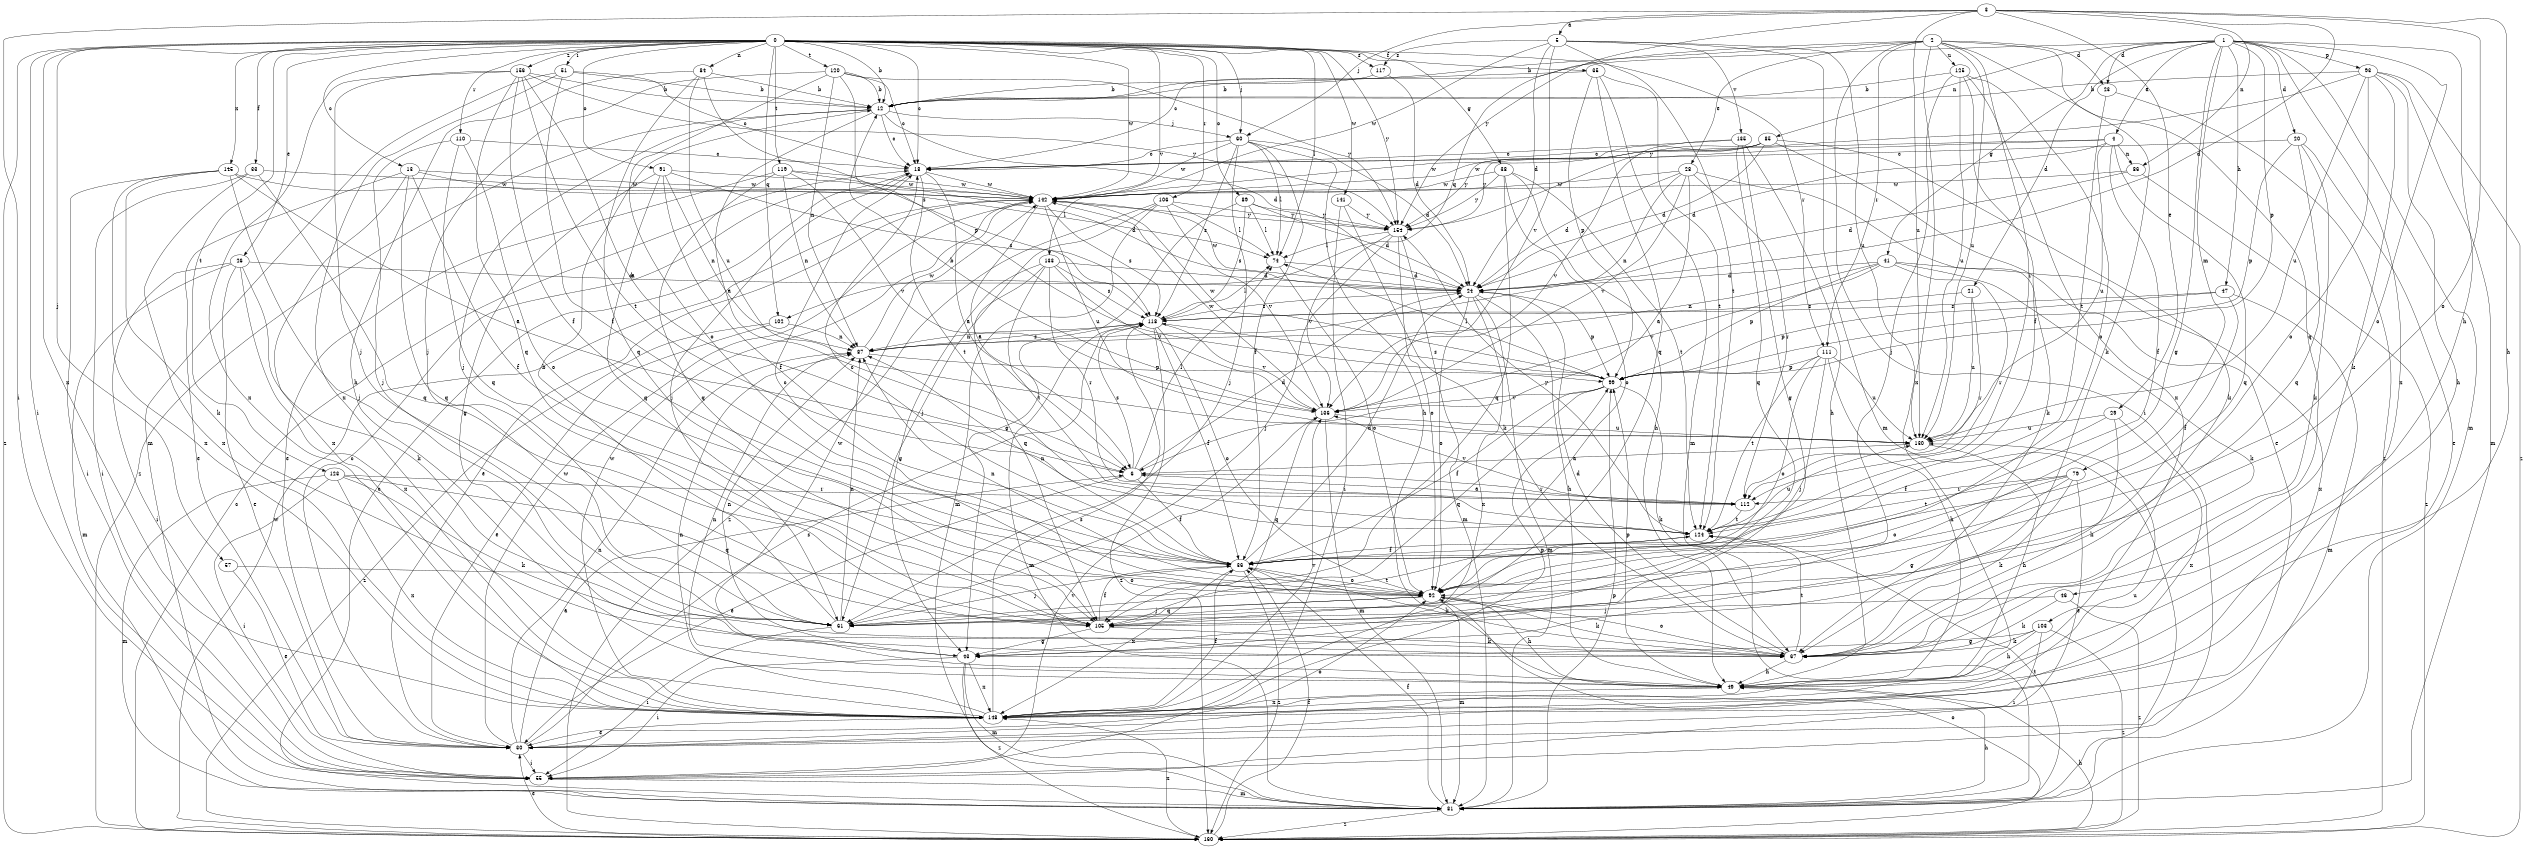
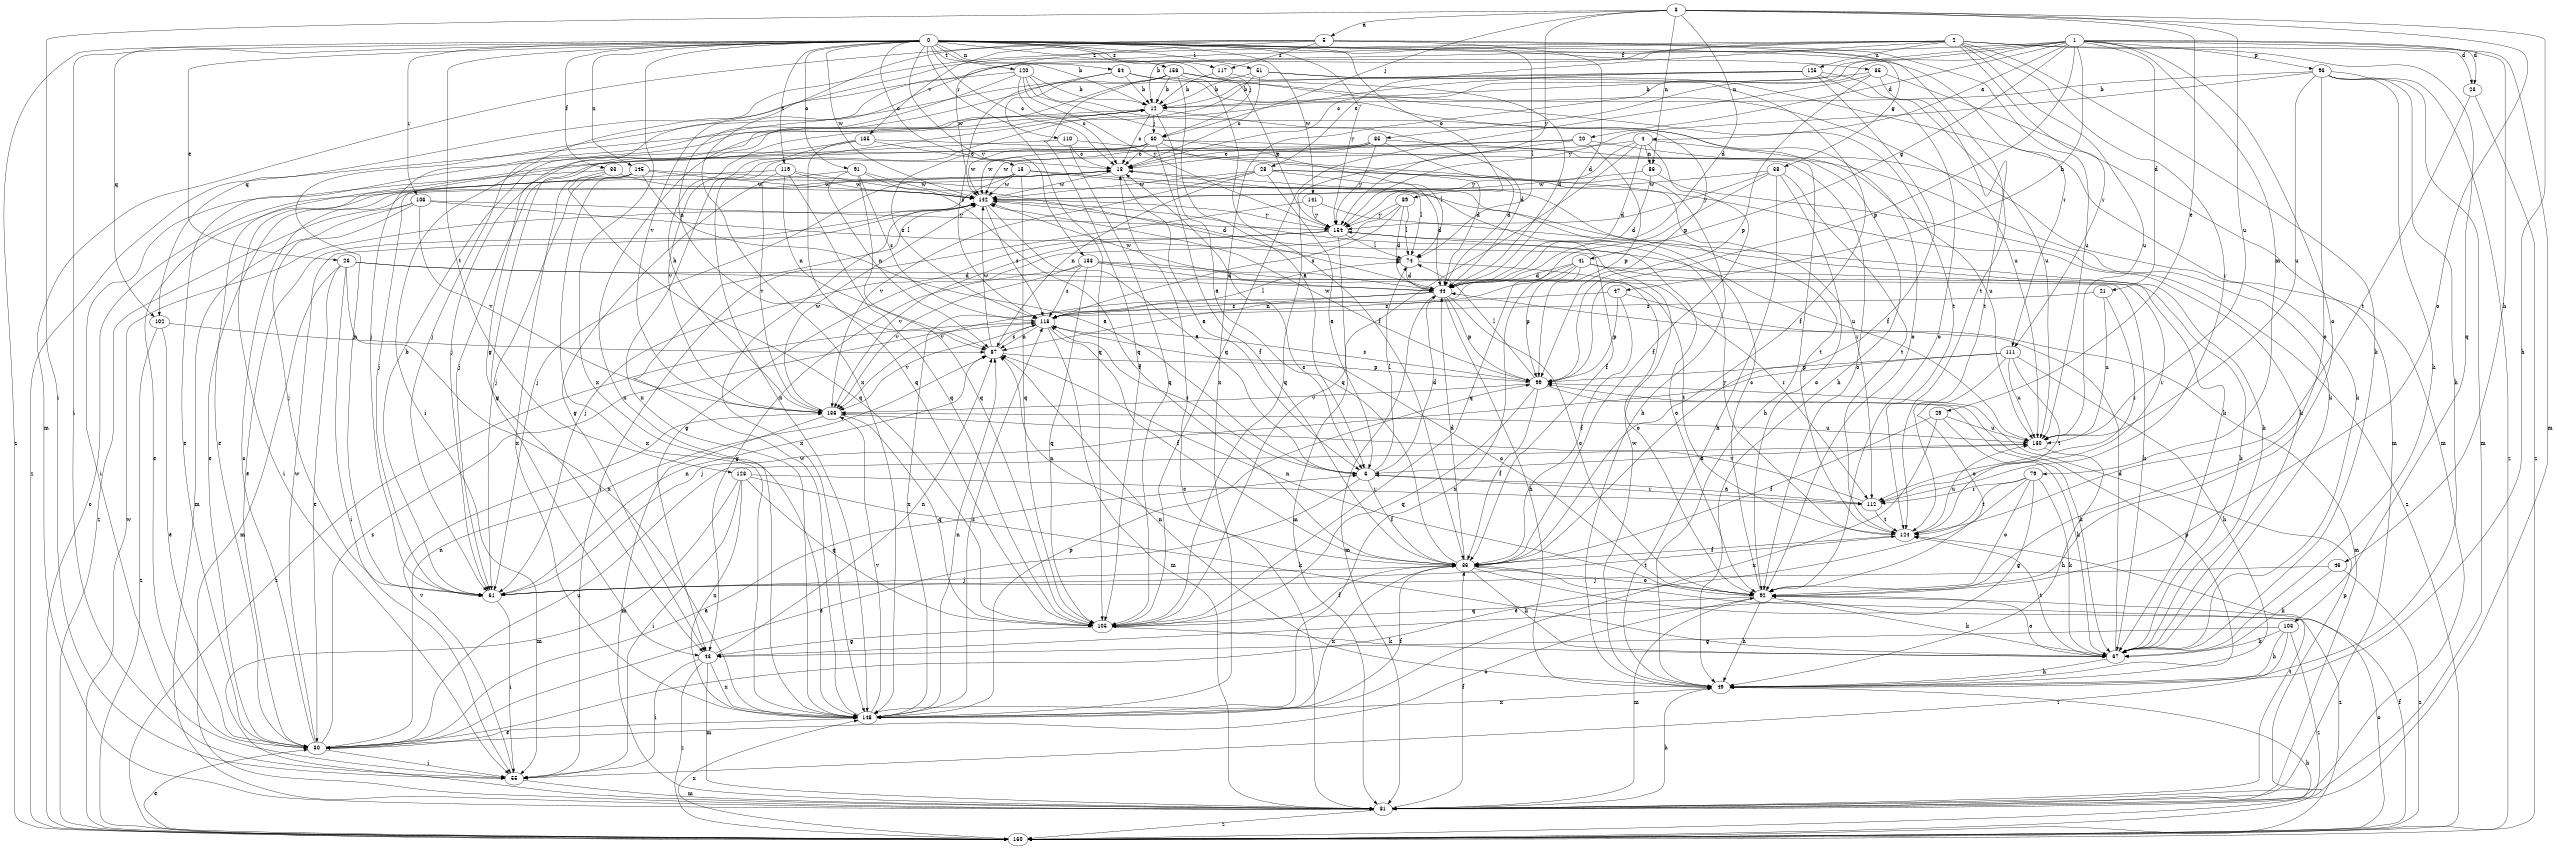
node "24": label "24" -> "44"
node "57": removed
edge "92" -> "61": removed, label "j"
